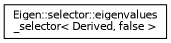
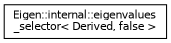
node "Eigen::selector::eigenvalues _selector< Derived, false >": label "Eigen::selector::eigenvalues _selector< Derived, false >" -> "Eigen::internal::eigenvalues _selector< Derived, false >"
